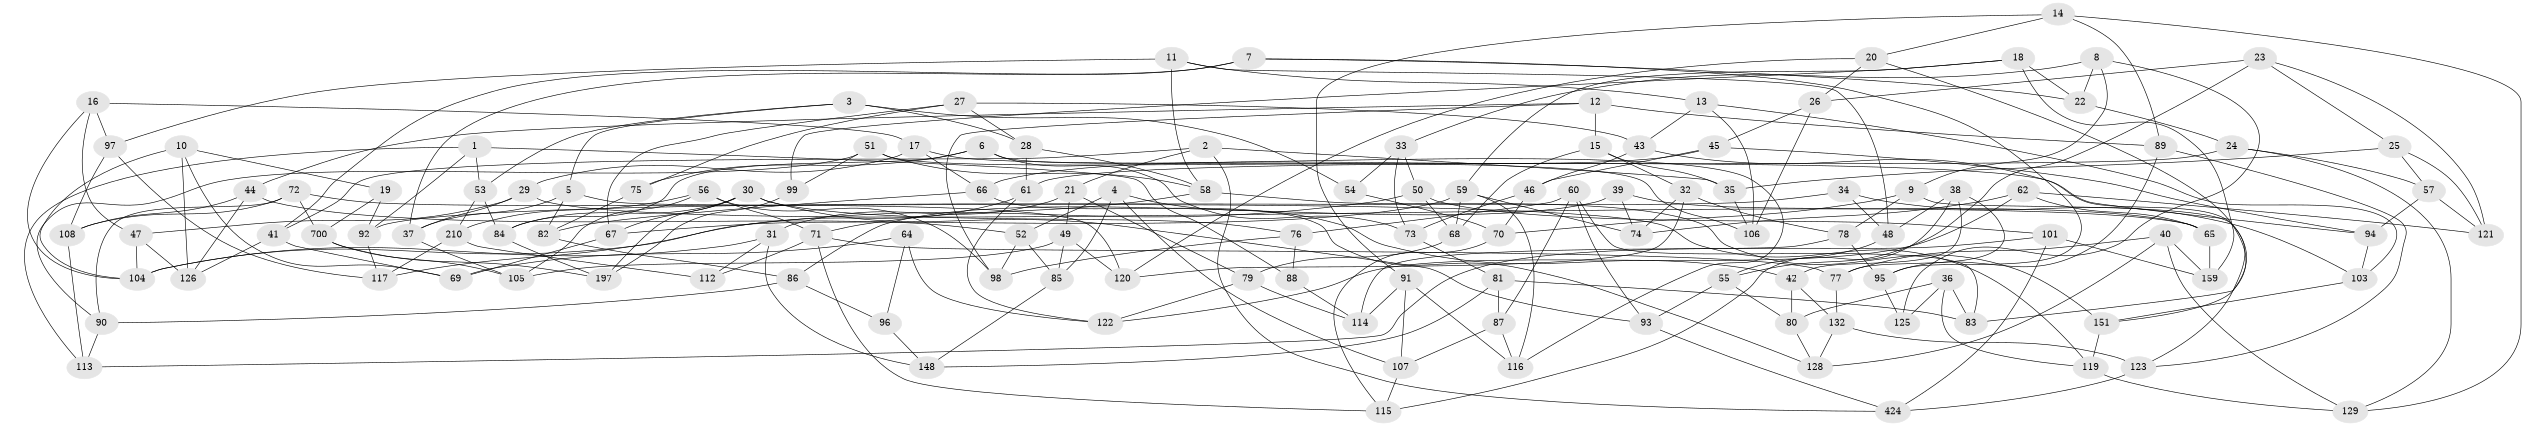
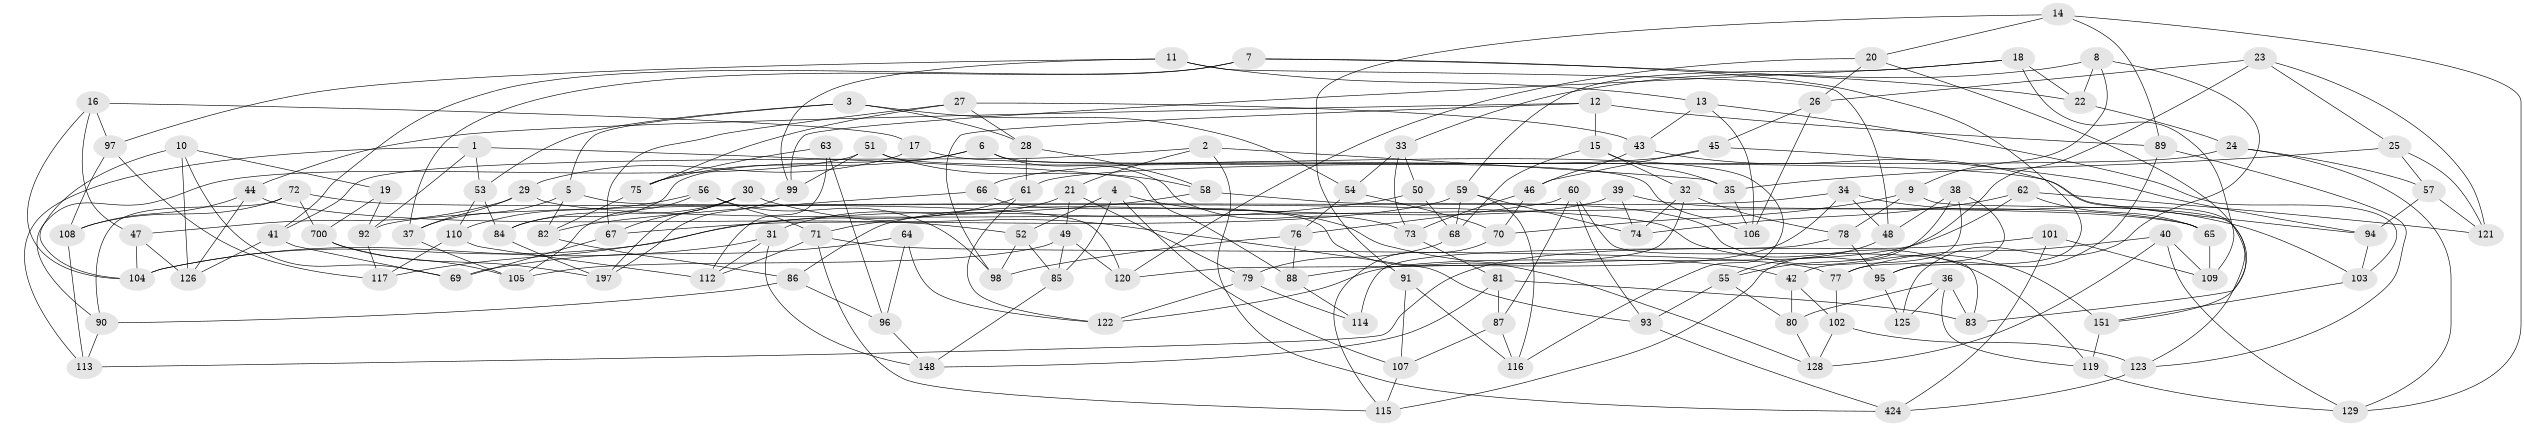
edge "11" -- "58": now "11" -- "99"
node "63": added
edge "17" -- "66": removed
edge "30" -- "76": now "54" -- "76"
edge "50" -- "101": removed
node "210": label "210" -> "110"
edge "34" -- "88": added
node "159": label "159" -> "109"
edge "91" -- "114": removed
node "132": label "132" -> "102"
